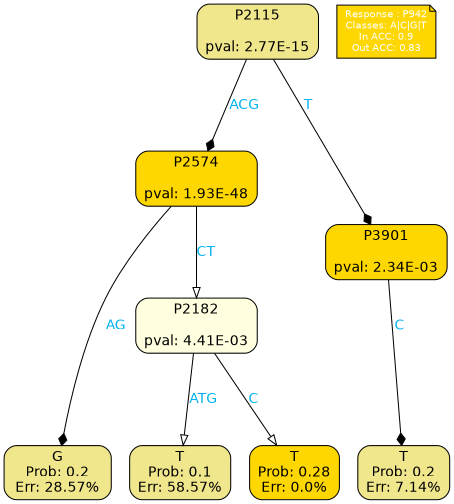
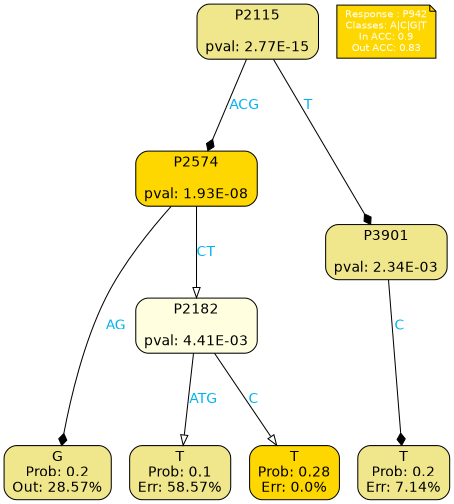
node "P2574 pval: 1.93E-48": label "P2574 pval: 1.93E-48" -> "P2574 pval: 1.93E-08"
node "P3901 pval: 2.34E-03": fillcolor gold -> khaki
node "G Prob: 0.2 Err: 28.57%": label "G Prob: 0.2 Err: 28.57%" -> "G Prob: 0.2 Out: 28.57%"
